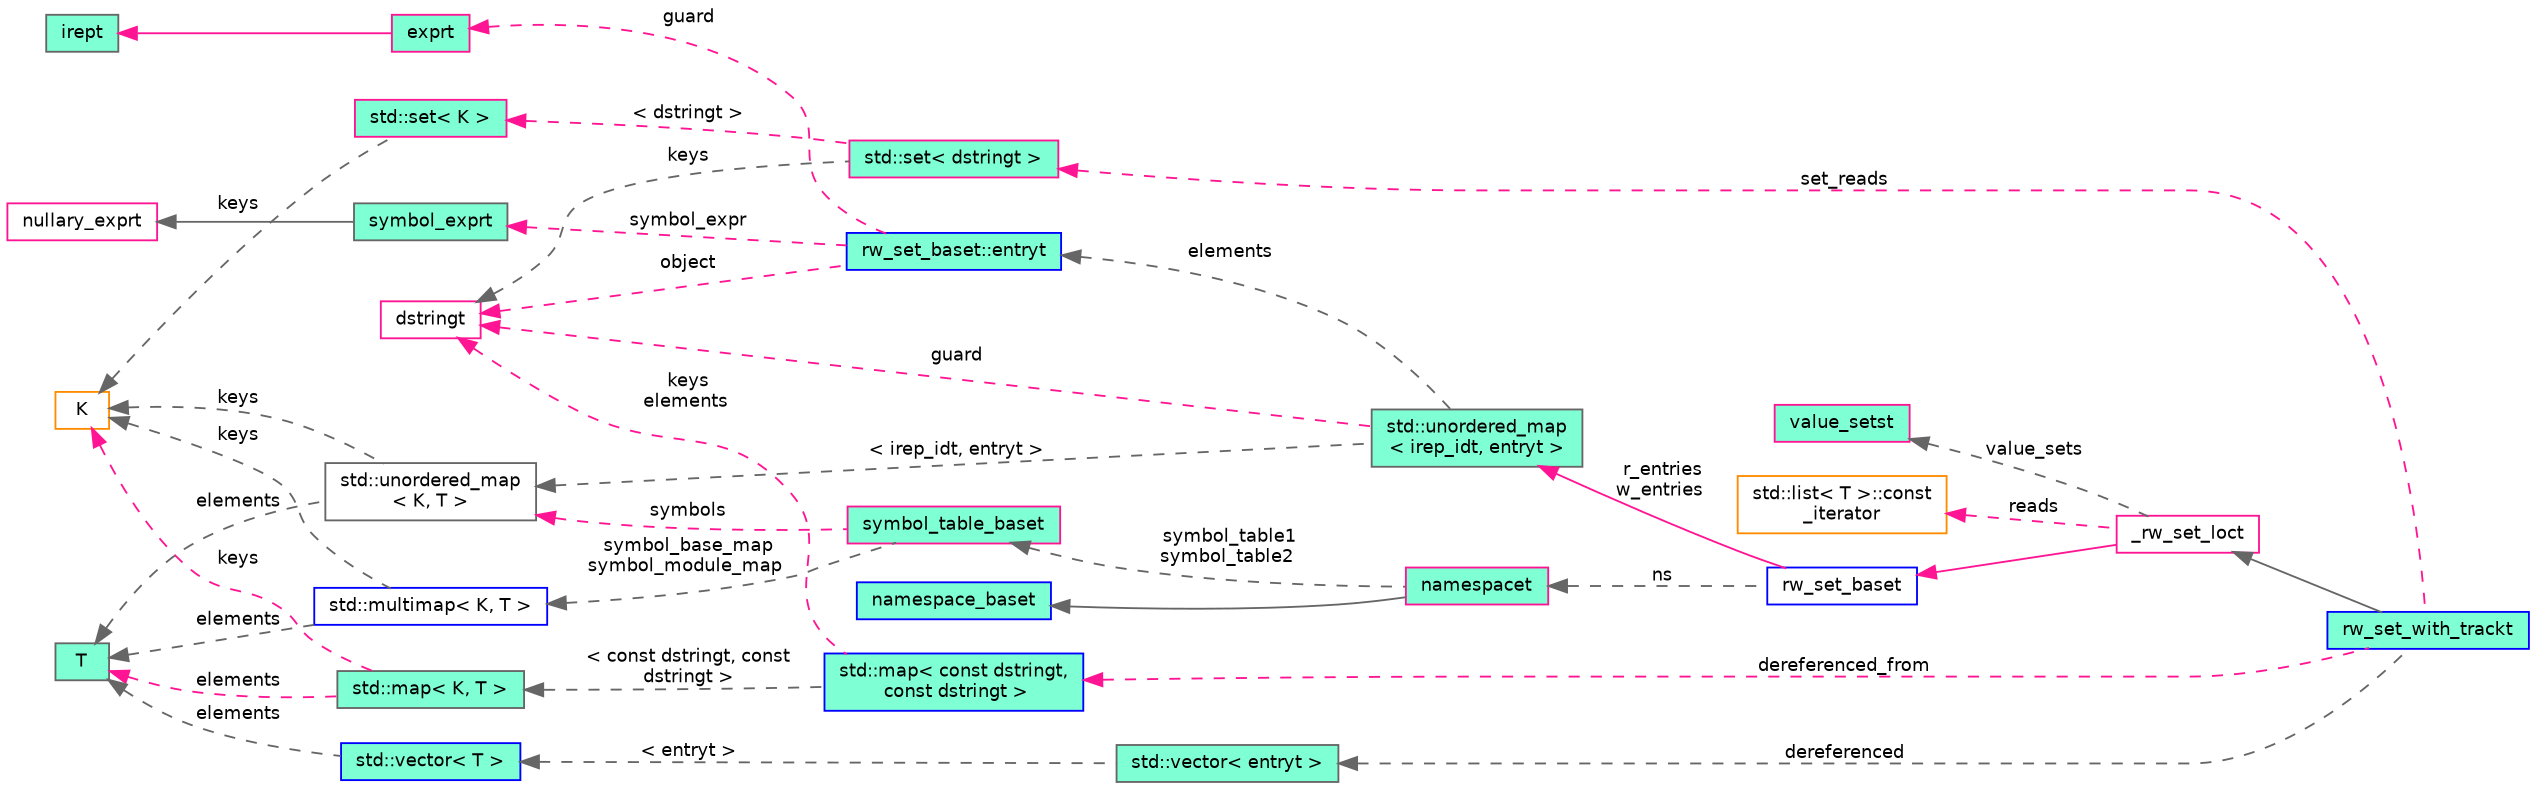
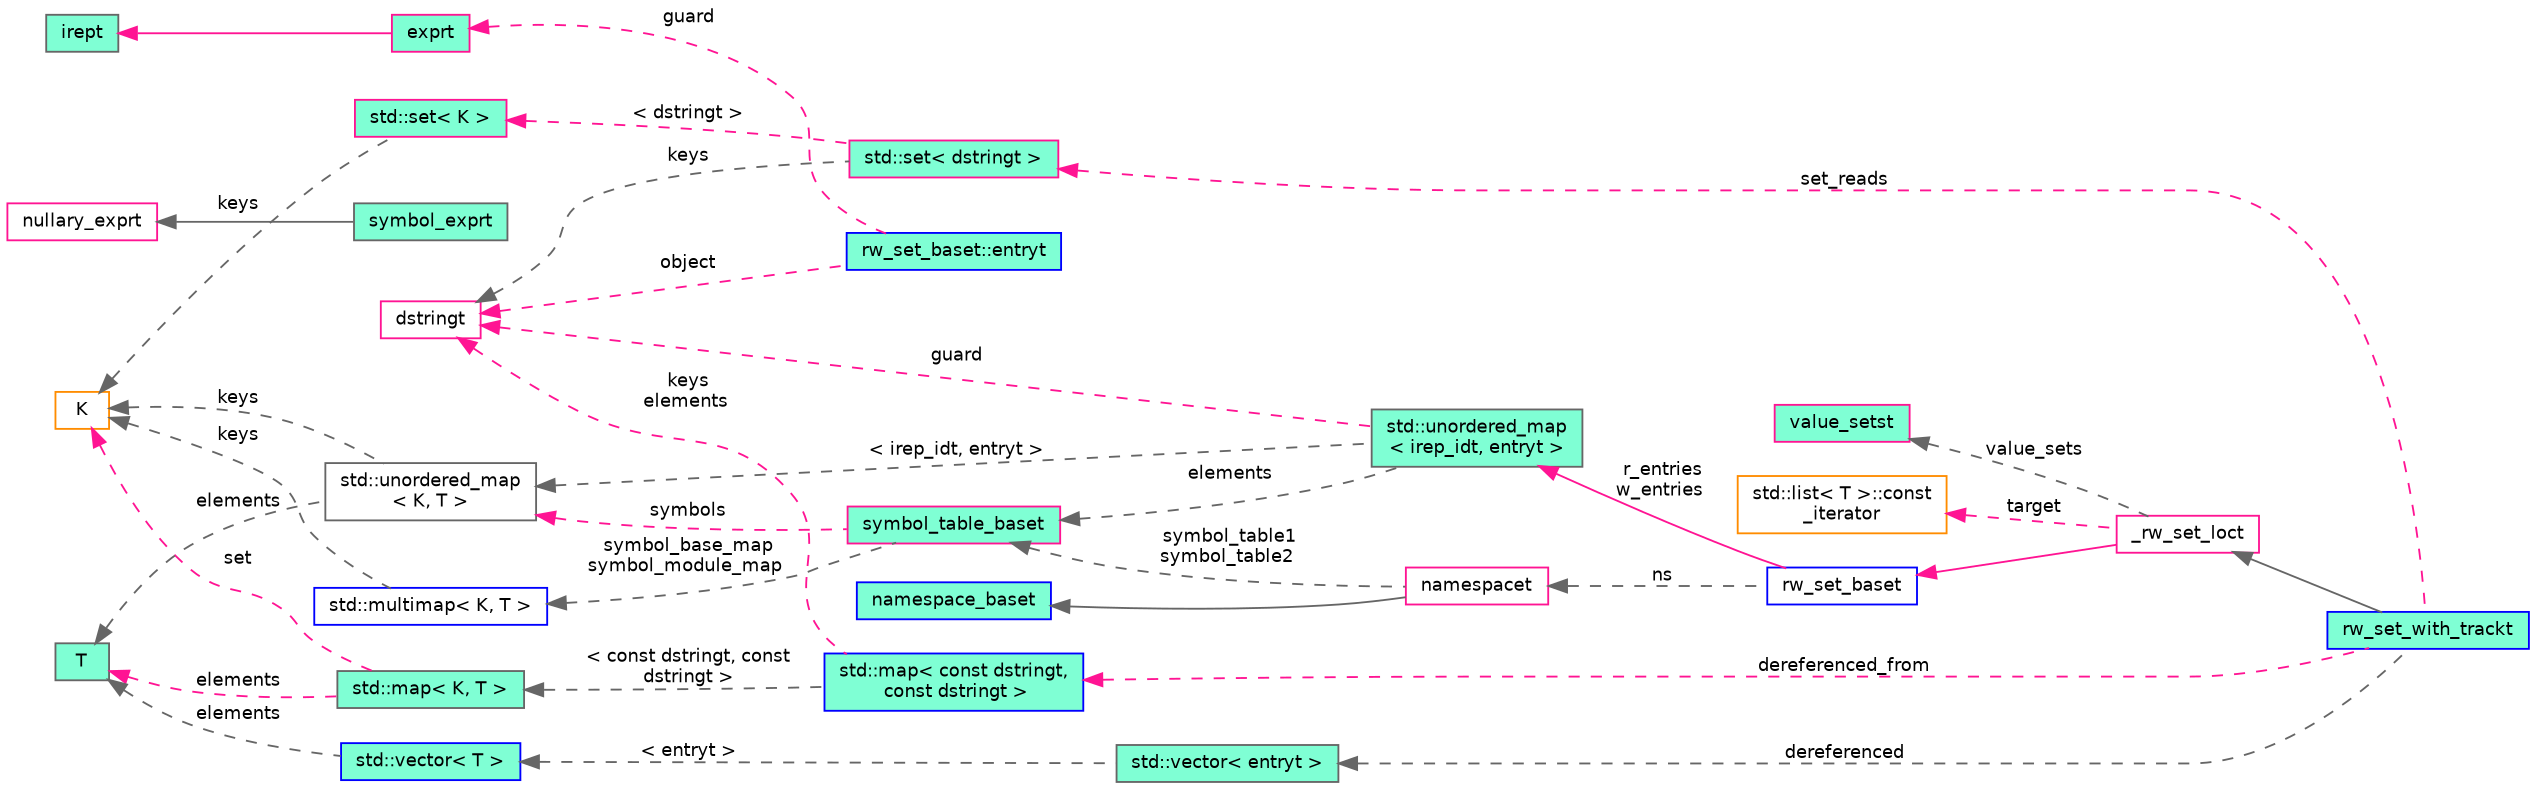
edge "rw_set_baset::entryt" -> "symbol_exprt": removed, label "symbol_expr"
edge "std::unordered_map < irep_idt, entryt >" -> "rw_set_baset::entryt": now "std::unordered_map < irep_idt, entryt >" -> "symbol_table_baset"
edge "_rw_set_loct" -> "std::list< T >::const _iterator": label " reads" -> " target"
edge "std::map< K, T >" -> "K": label " keys" -> " set"
node "namespacet": fillcolor aquamarine -> white
edge "std::multimap< K, T >" -> "T": removed, label "elements"
